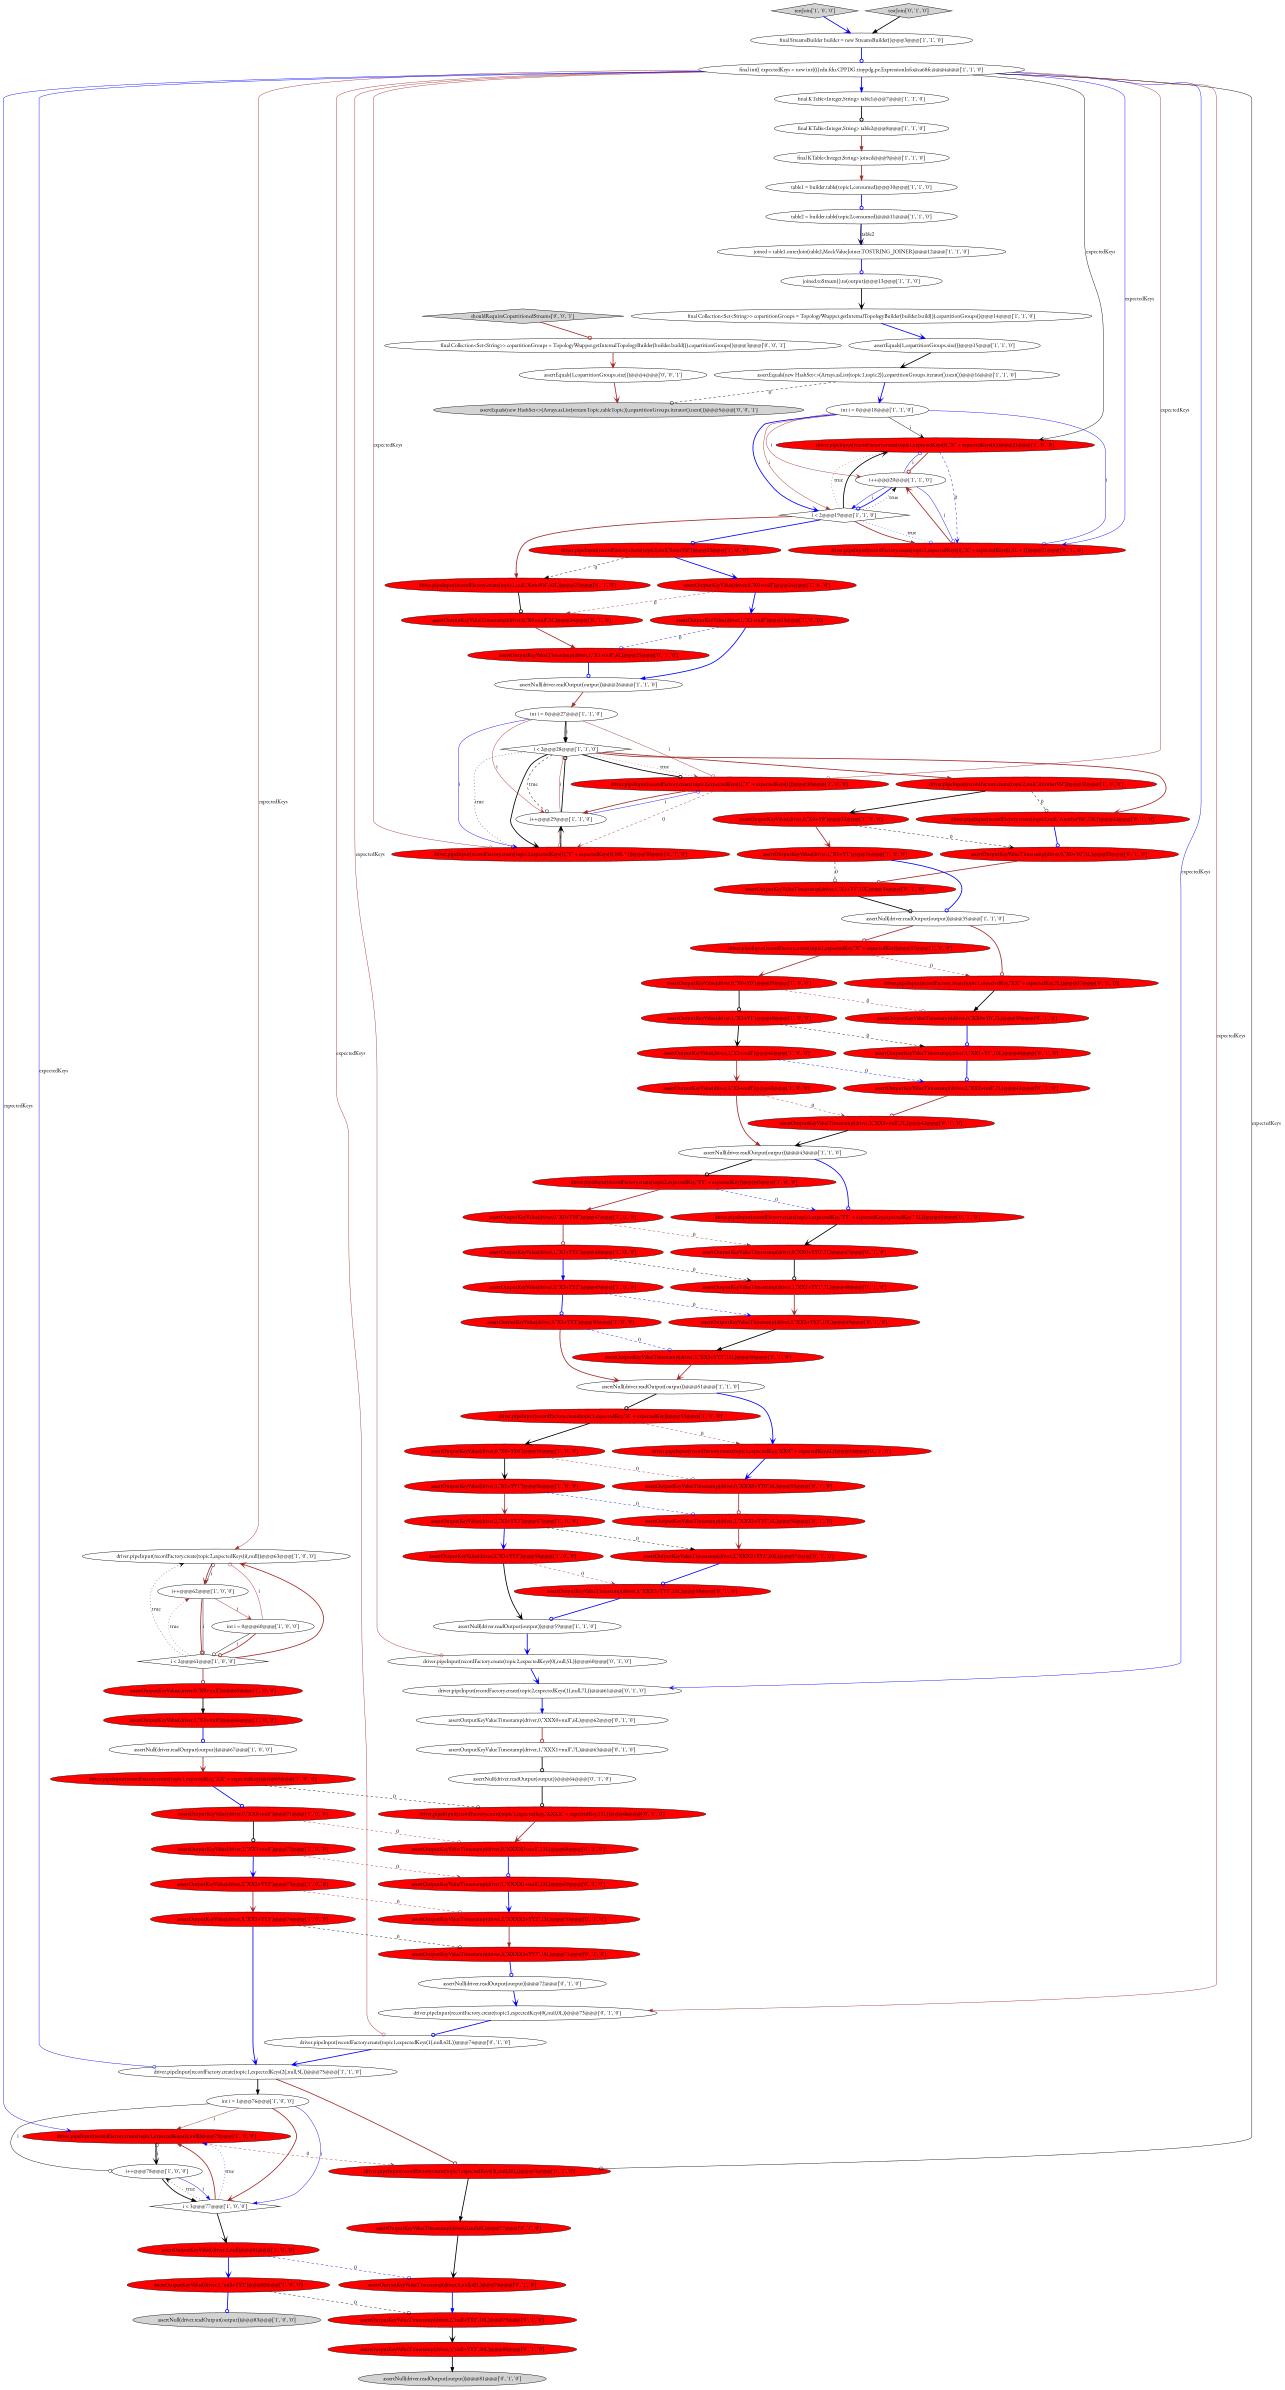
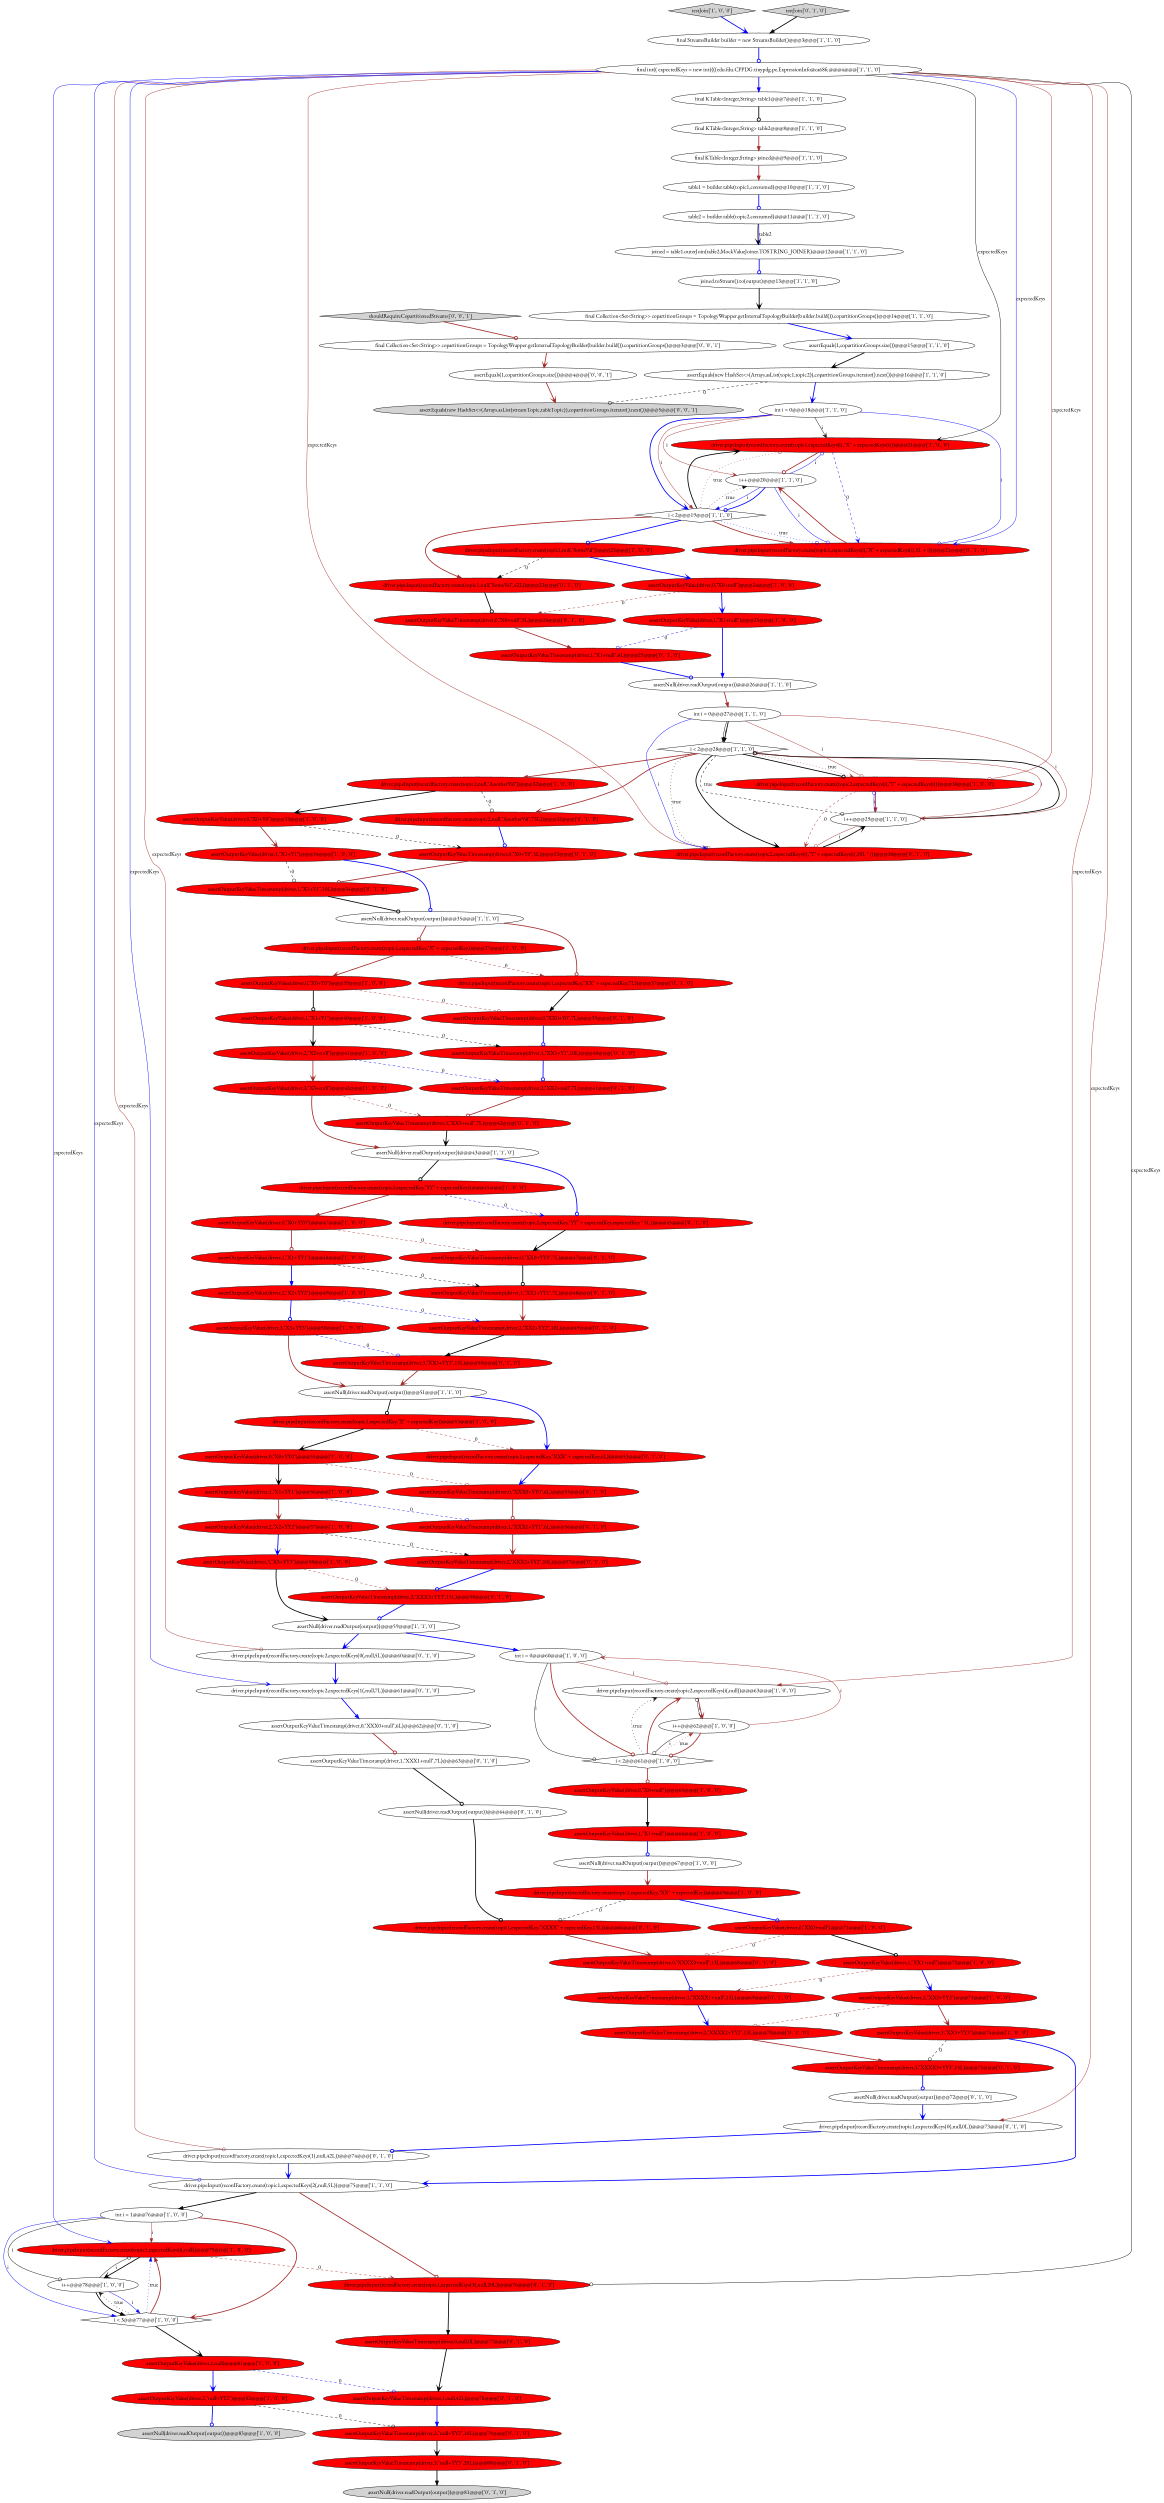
edge "assertNull(driver.readOutput(output))@@@59@@@['1', '1', '0']" -> "int i = 0@@@60@@@['1', '0', '0']": added
